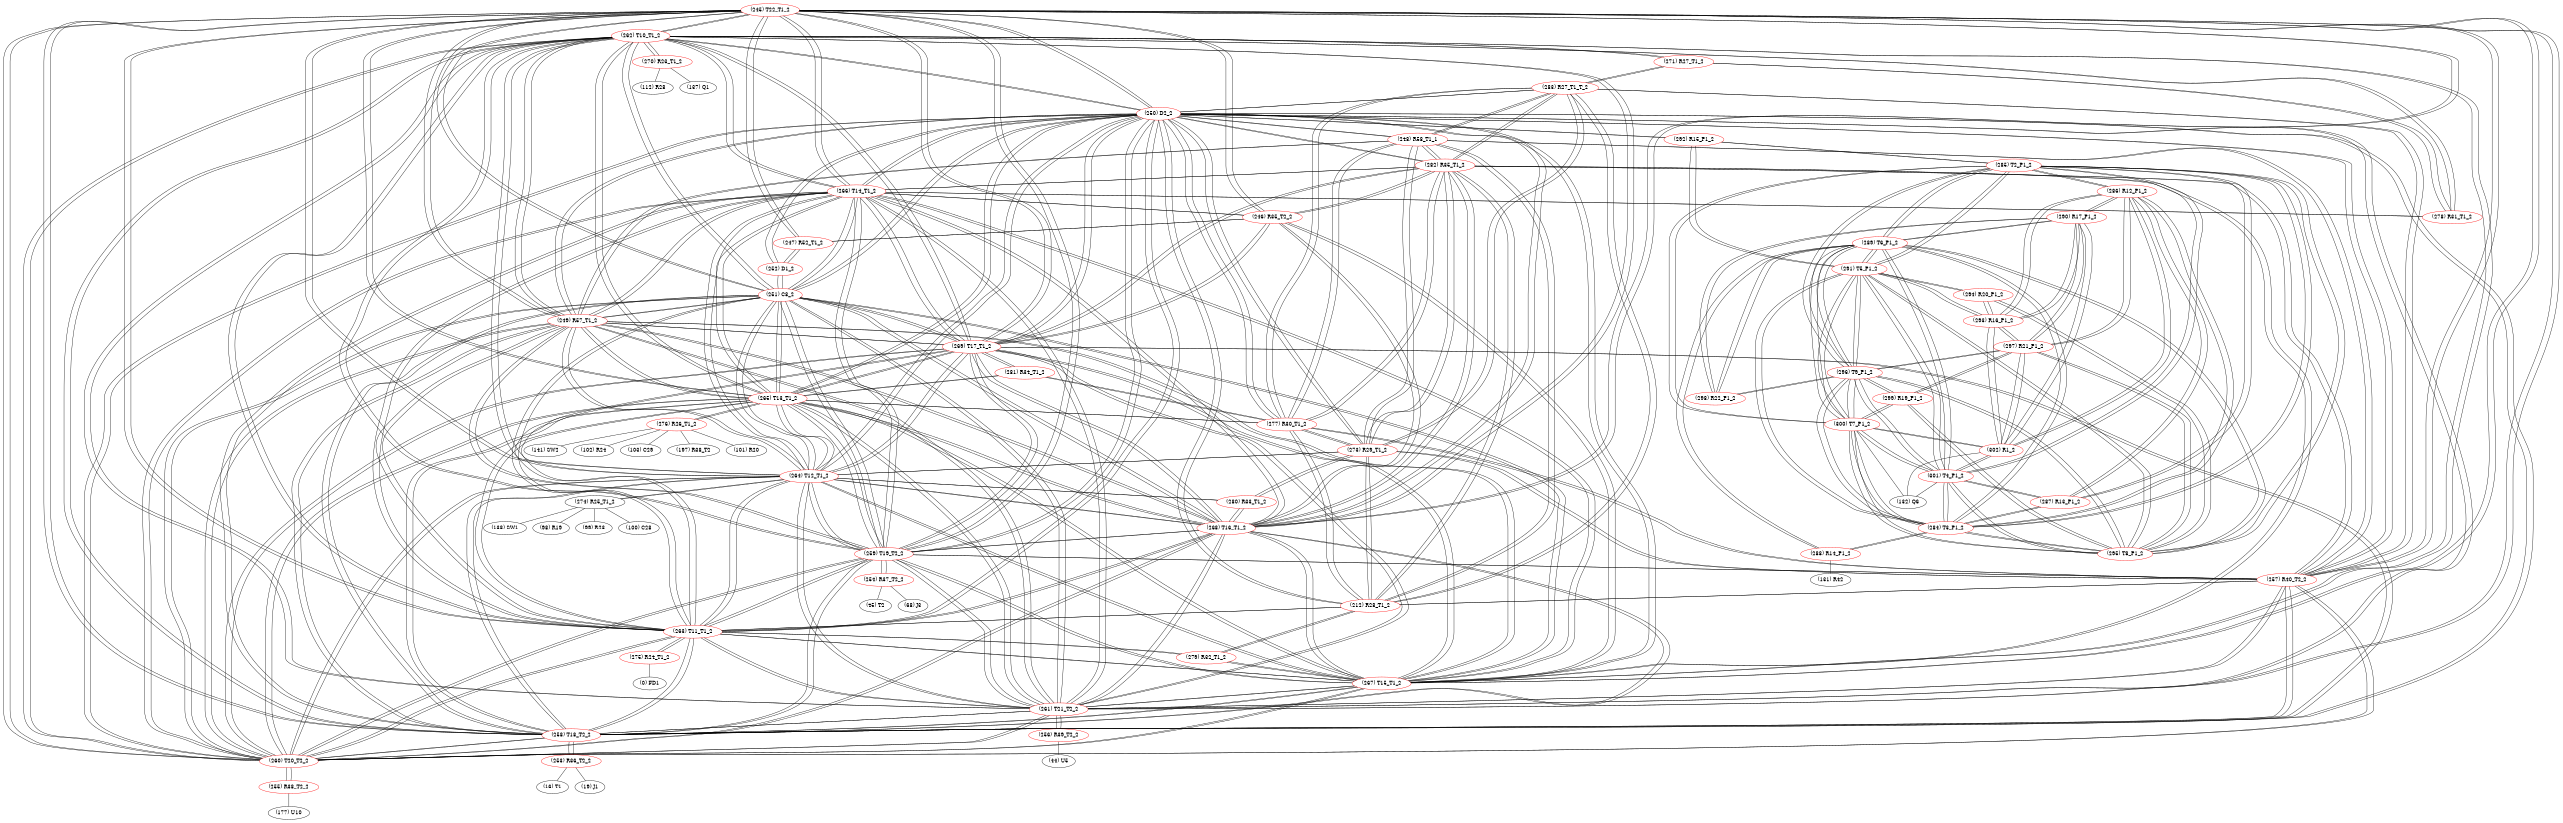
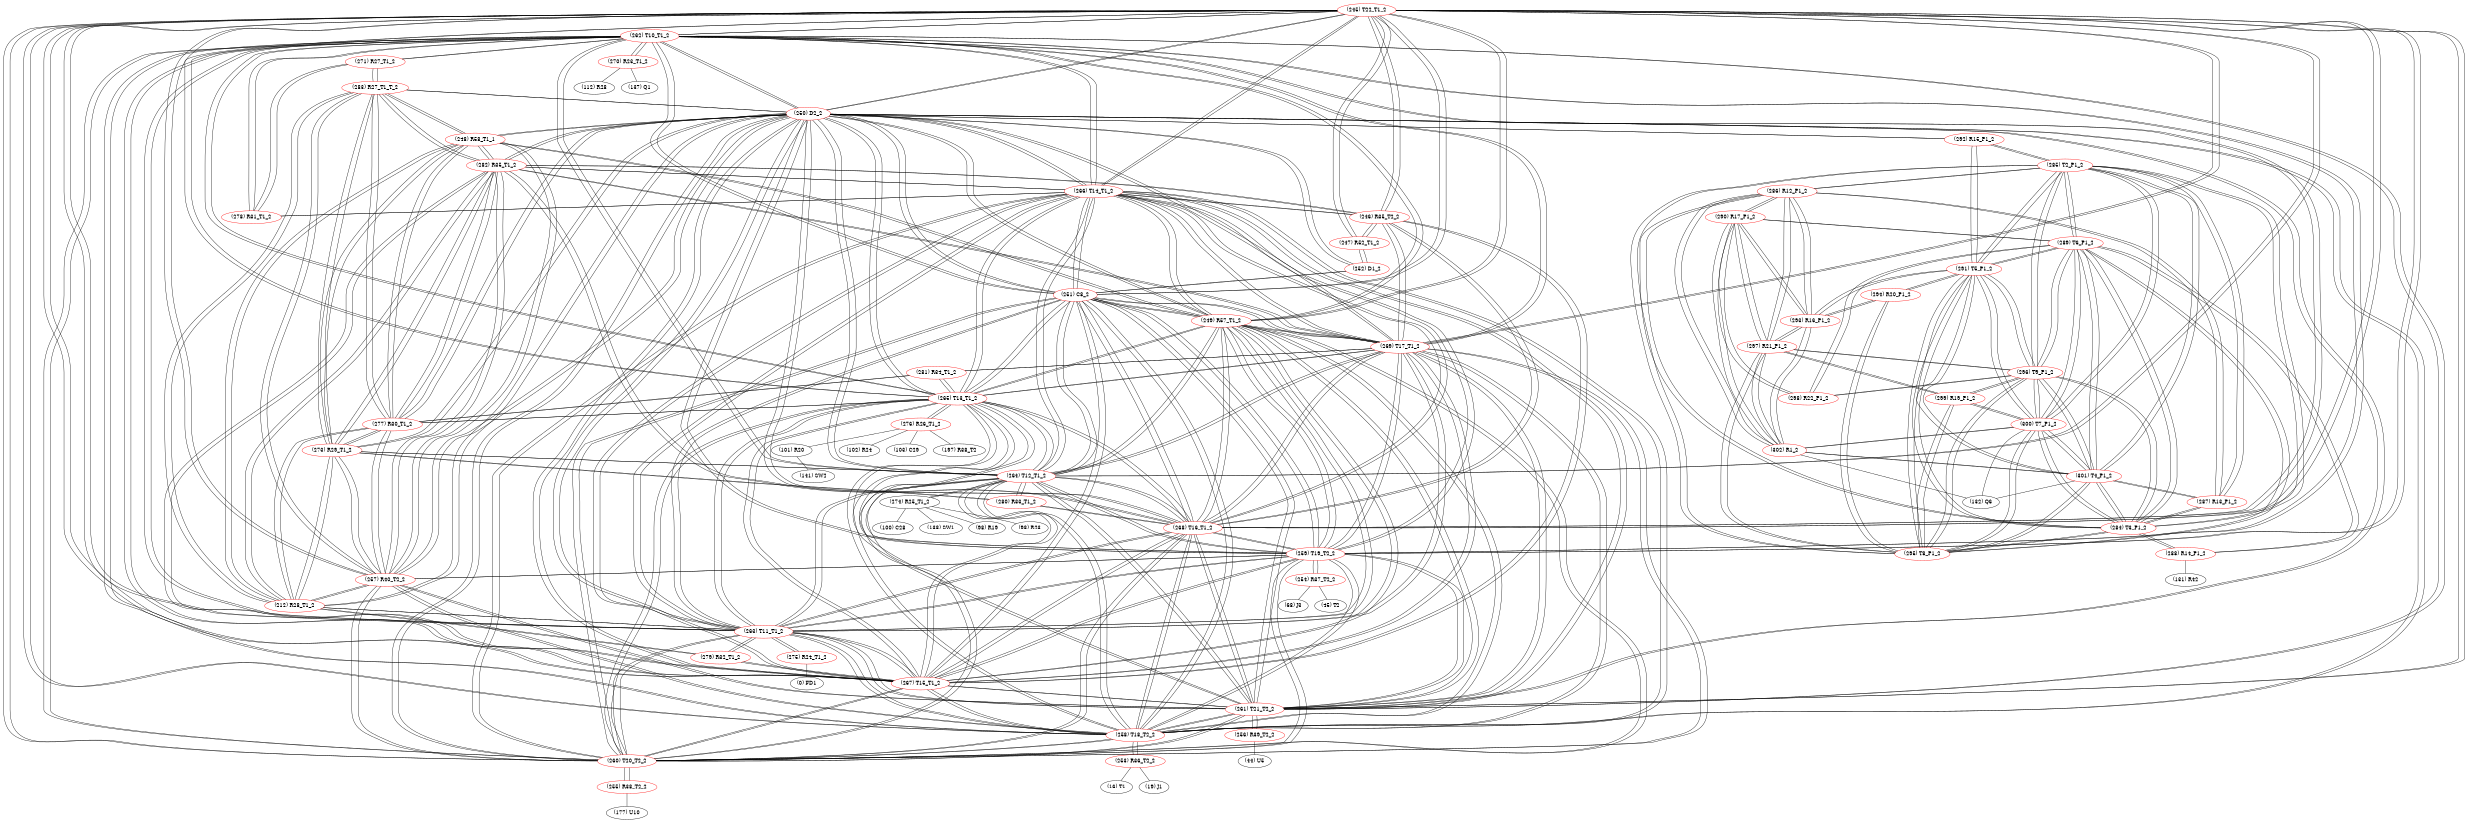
edge "(276) R26_T1_2" -- "(141) SW2": now "(101) R20" -- "(141) SW2"
node "(99) R23": label "(99) R23" -> "(98) R23"
